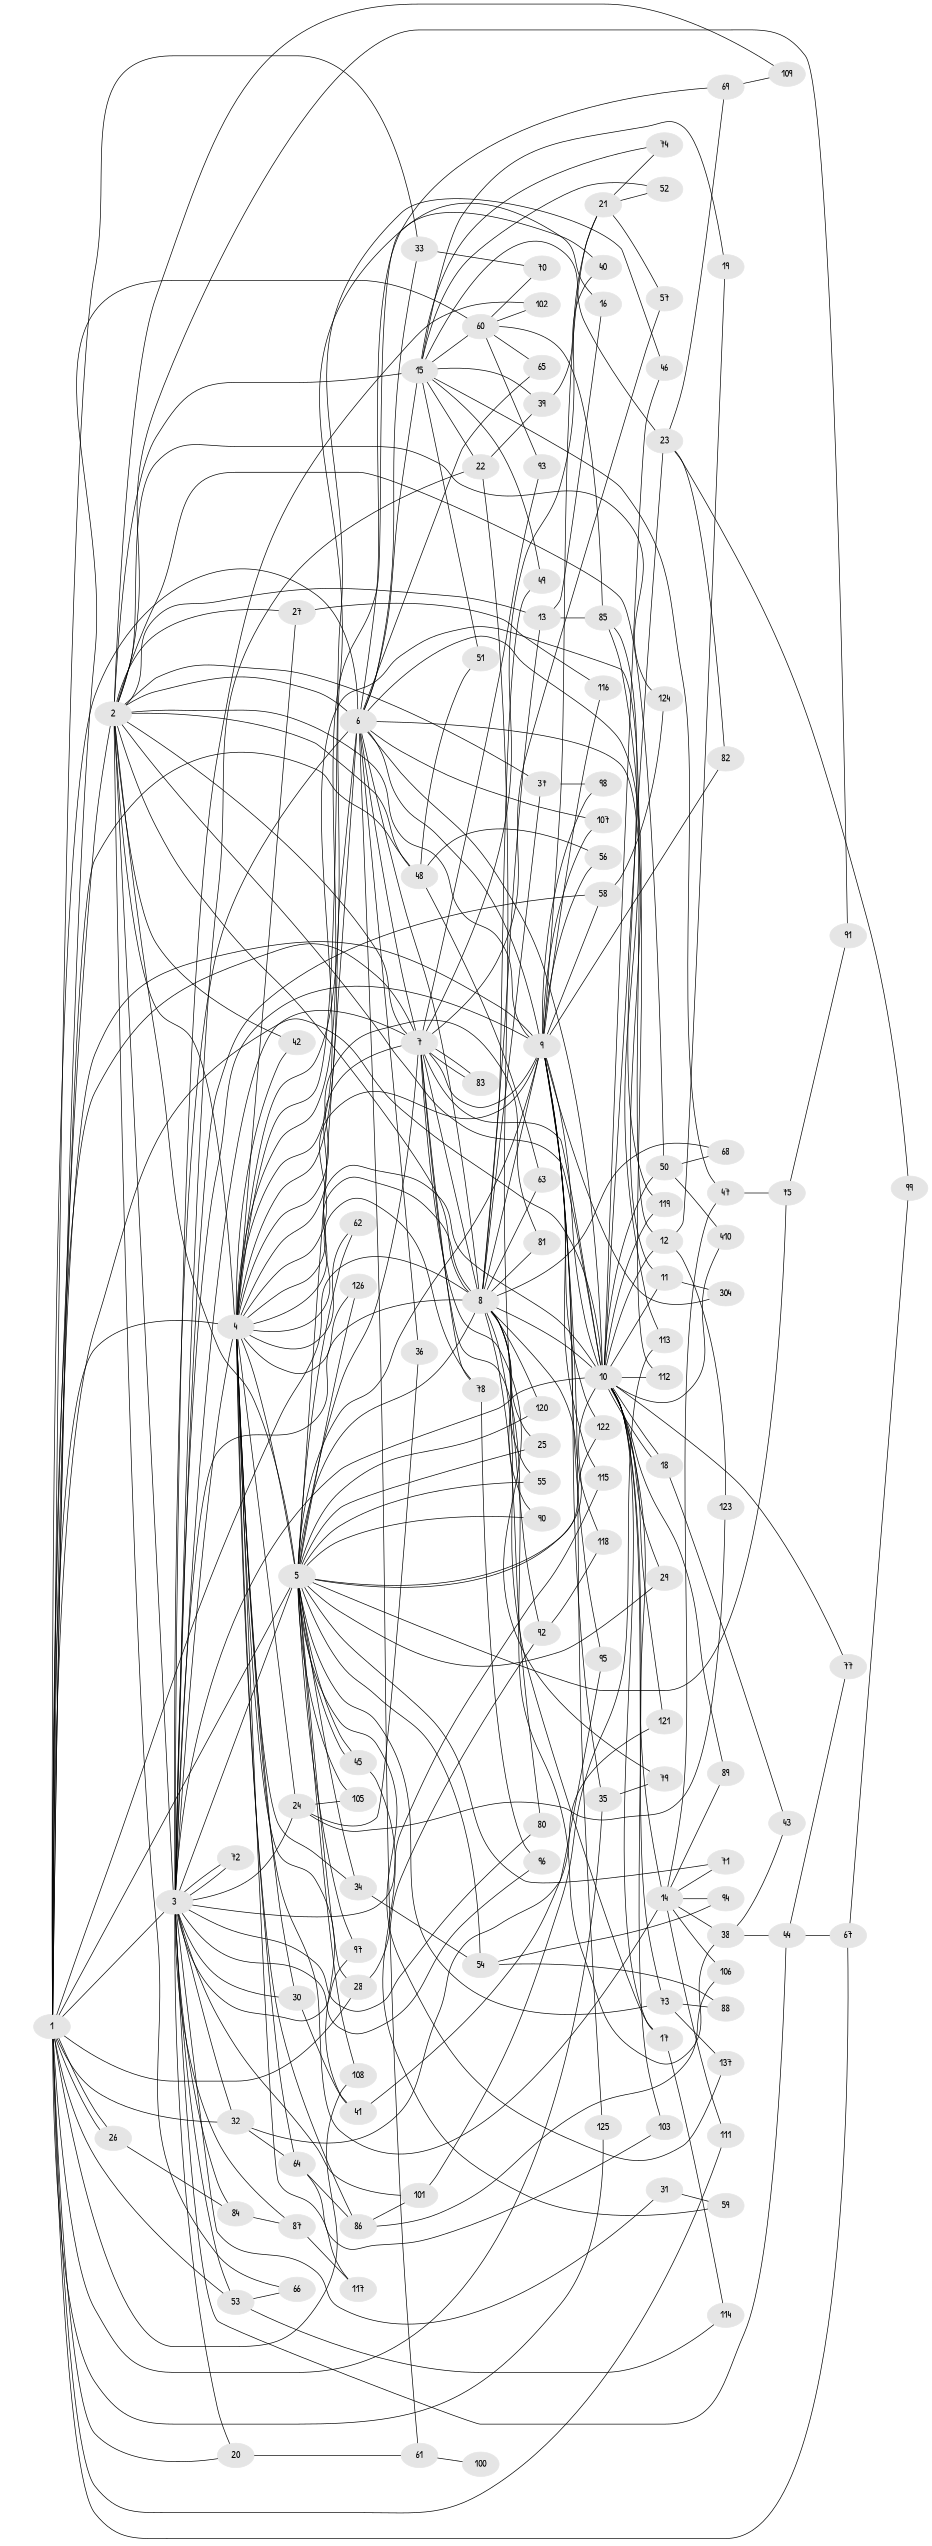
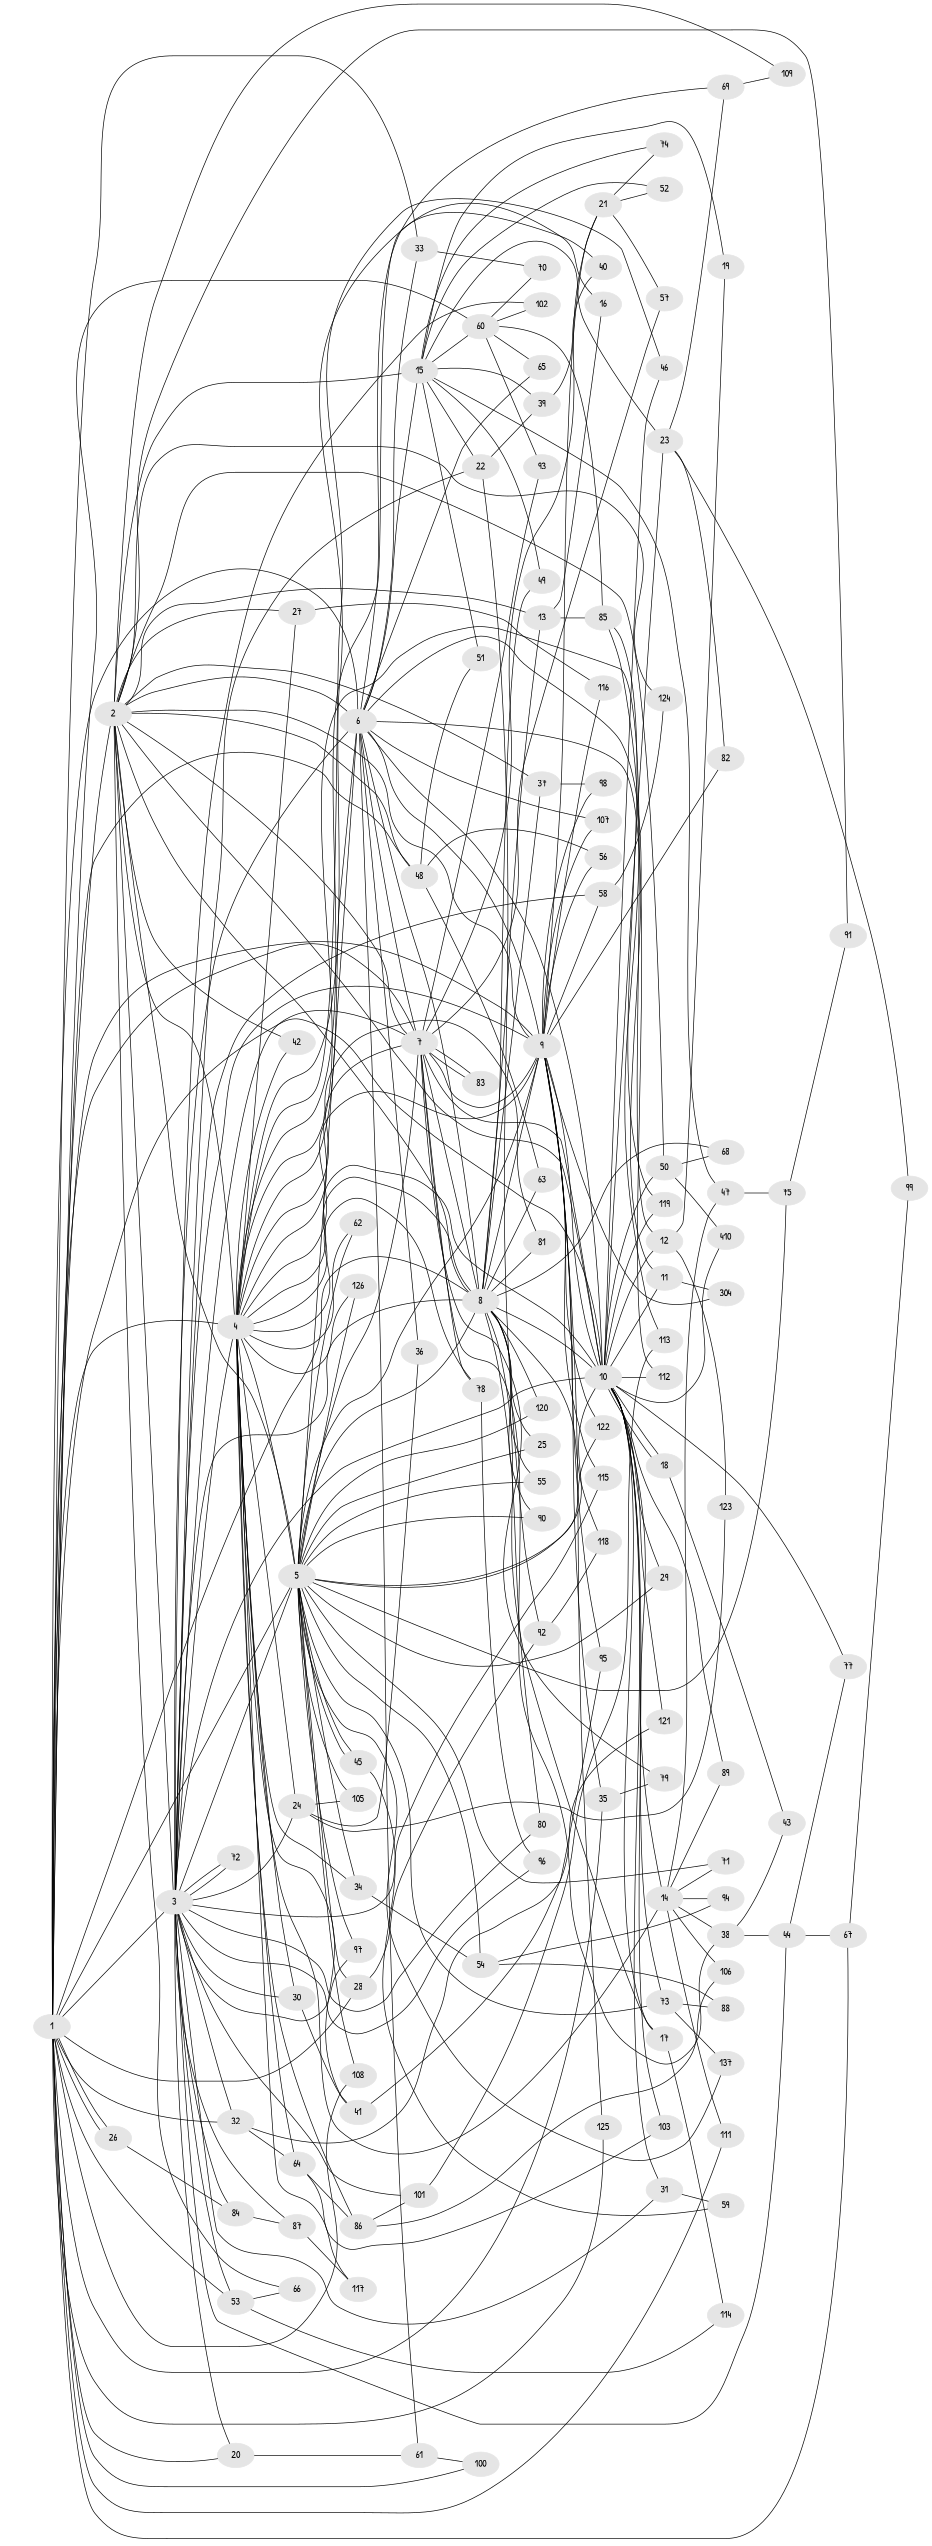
edge "10" -- "31": added
edge "1" -- "100": added
